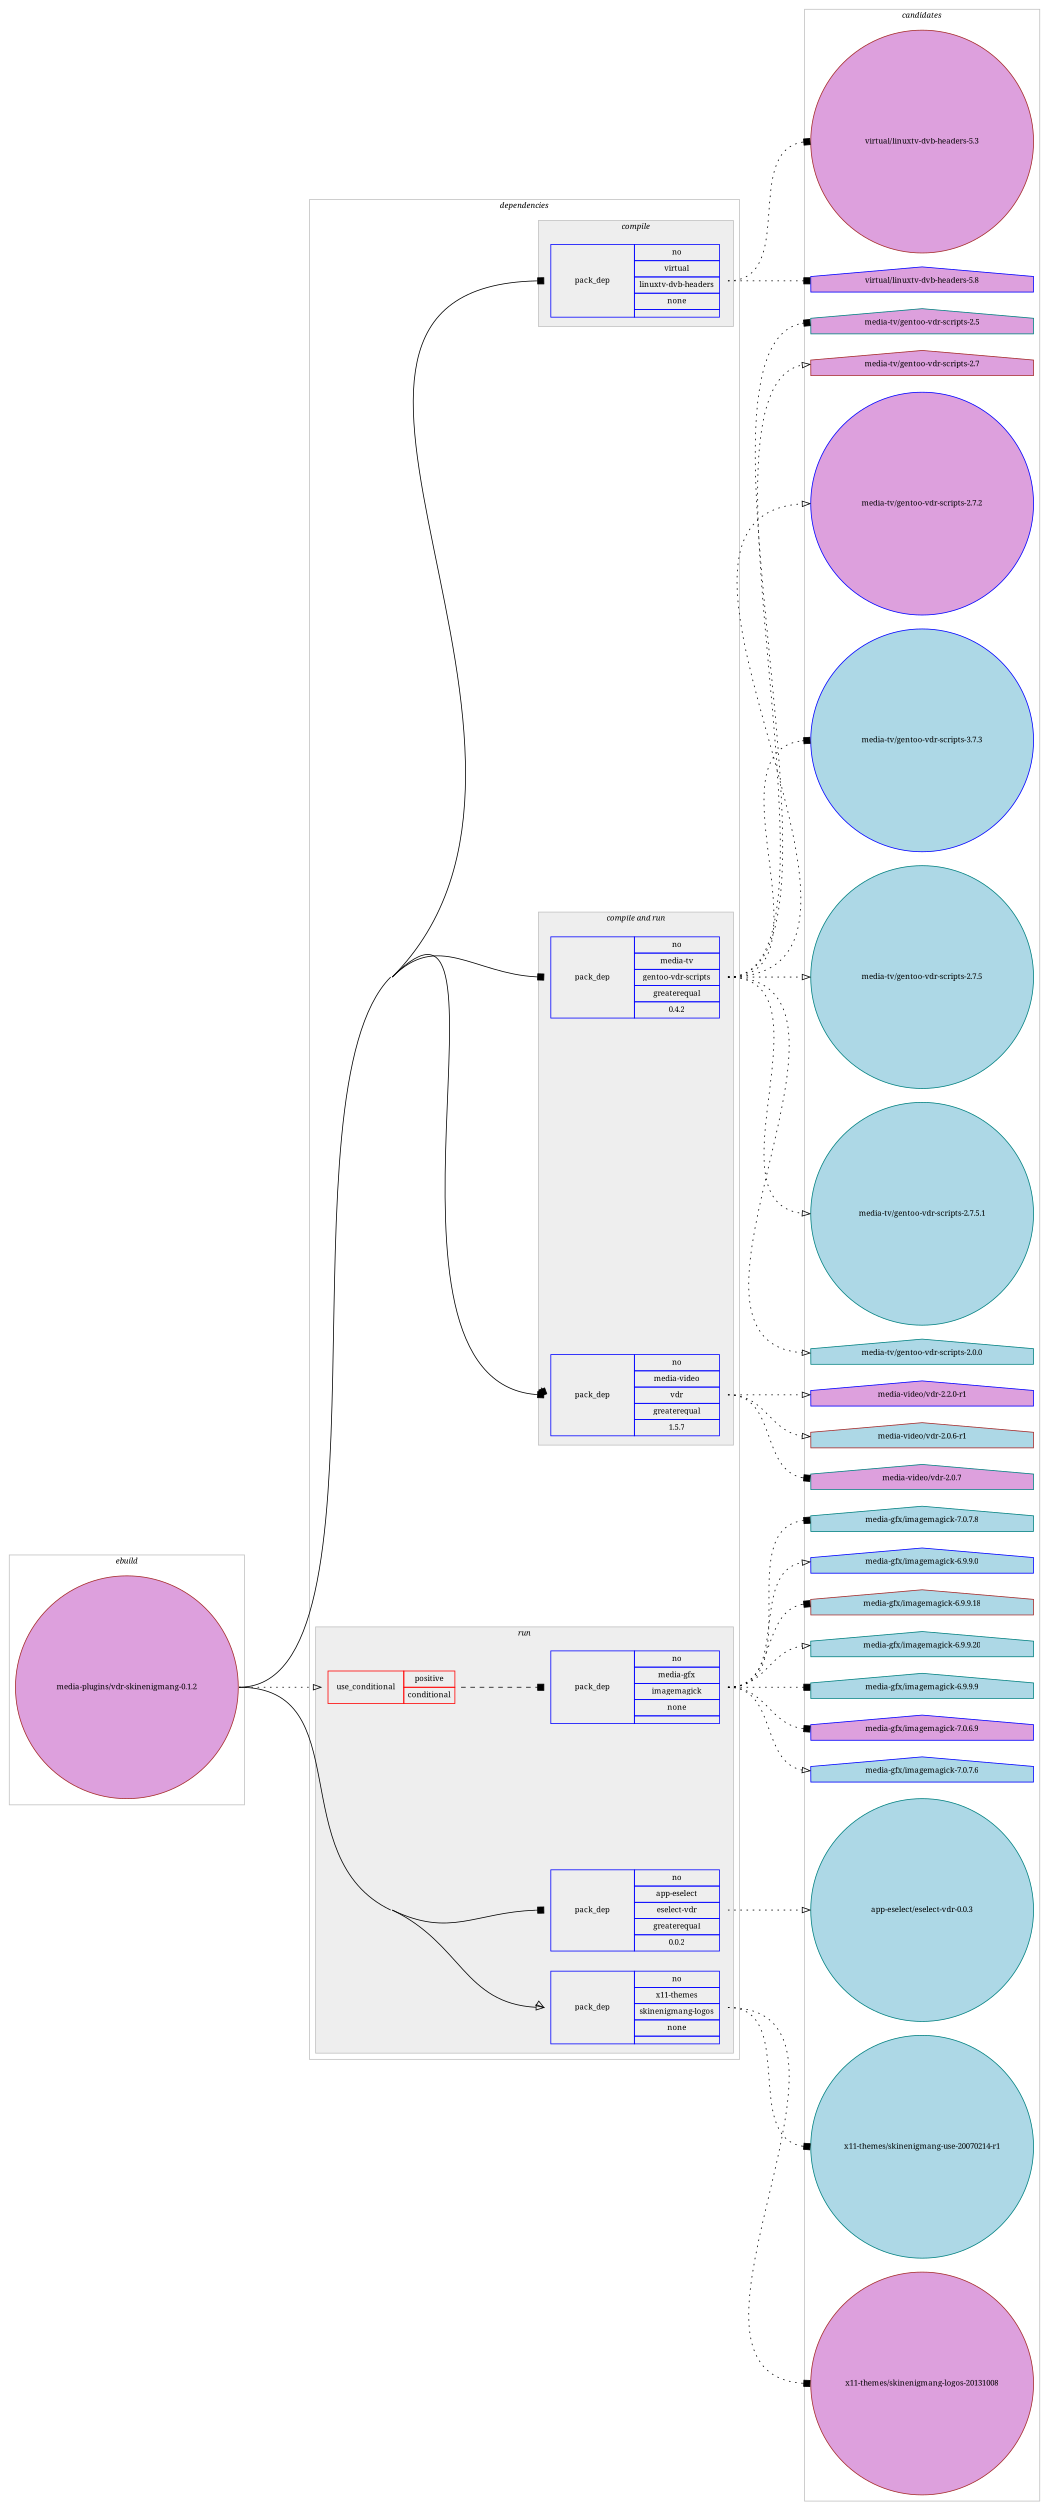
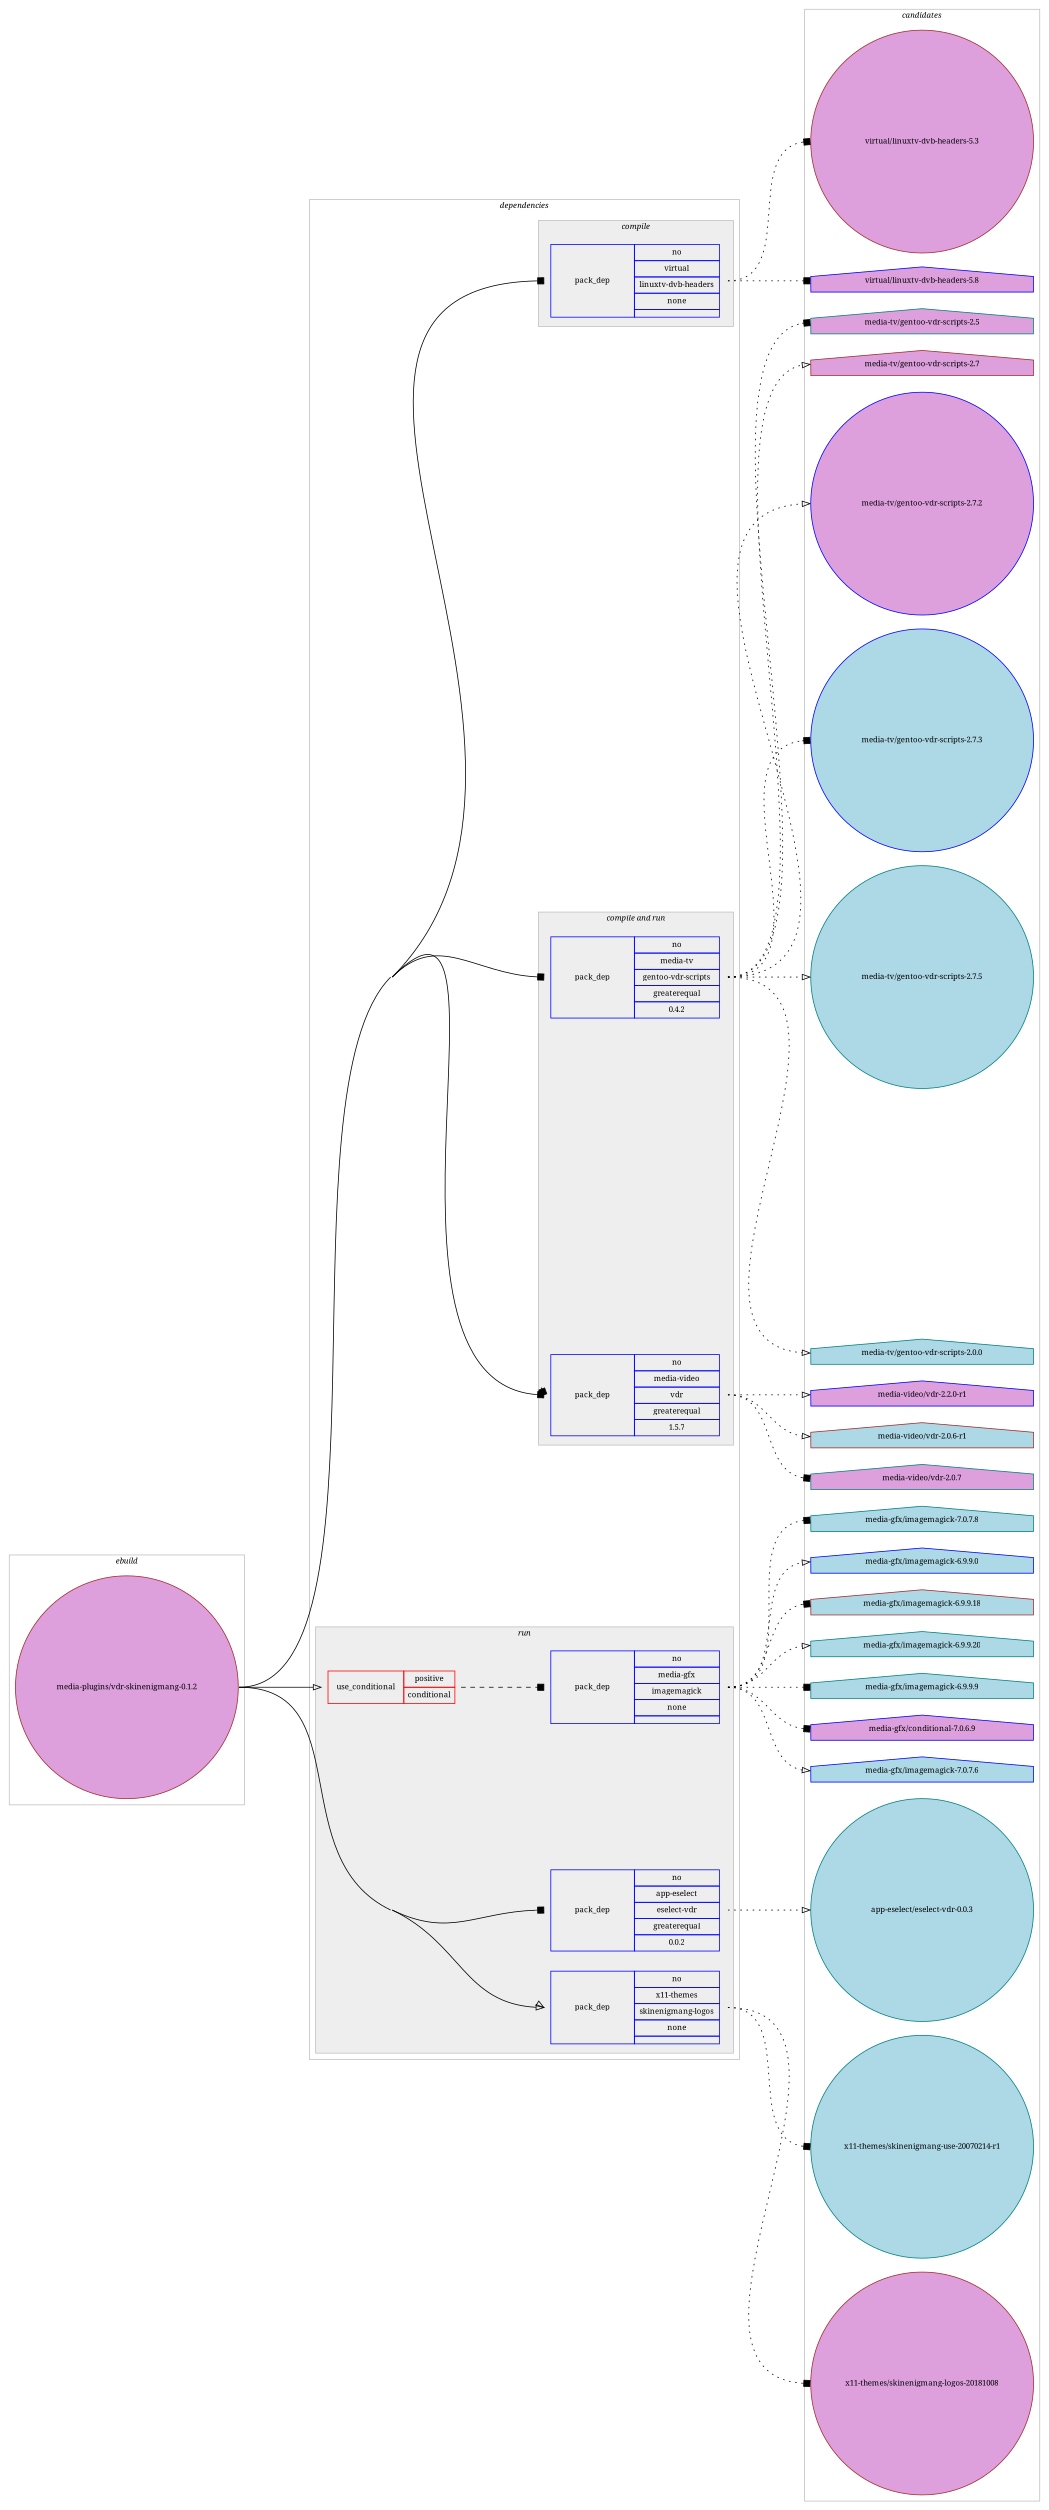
node "media-tv/gentoo-vdr-scripts-3.7.3": label "media-tv/gentoo-vdr-scripts-3.7.3" -> "media-tv/gentoo-vdr-scripts-2.7.3"
node "media-tv/gentoo-vdr-scripts-2.7.5.1": removed
edge "media-plugins/vdr-skinenigmang-0.1.2" -> "use_conditional": style dotted -> solid
node "media-gfx/imagemagick-7.0.6.9": label "media-gfx/imagemagick-7.0.6.9" -> "media-gfx/conditional-7.0.6.9"
node "x11-themes/skinenigmang-logos-20131008": label "x11-themes/skinenigmang-logos-20131008" -> "x11-themes/skinenigmang-logos-20181008"
